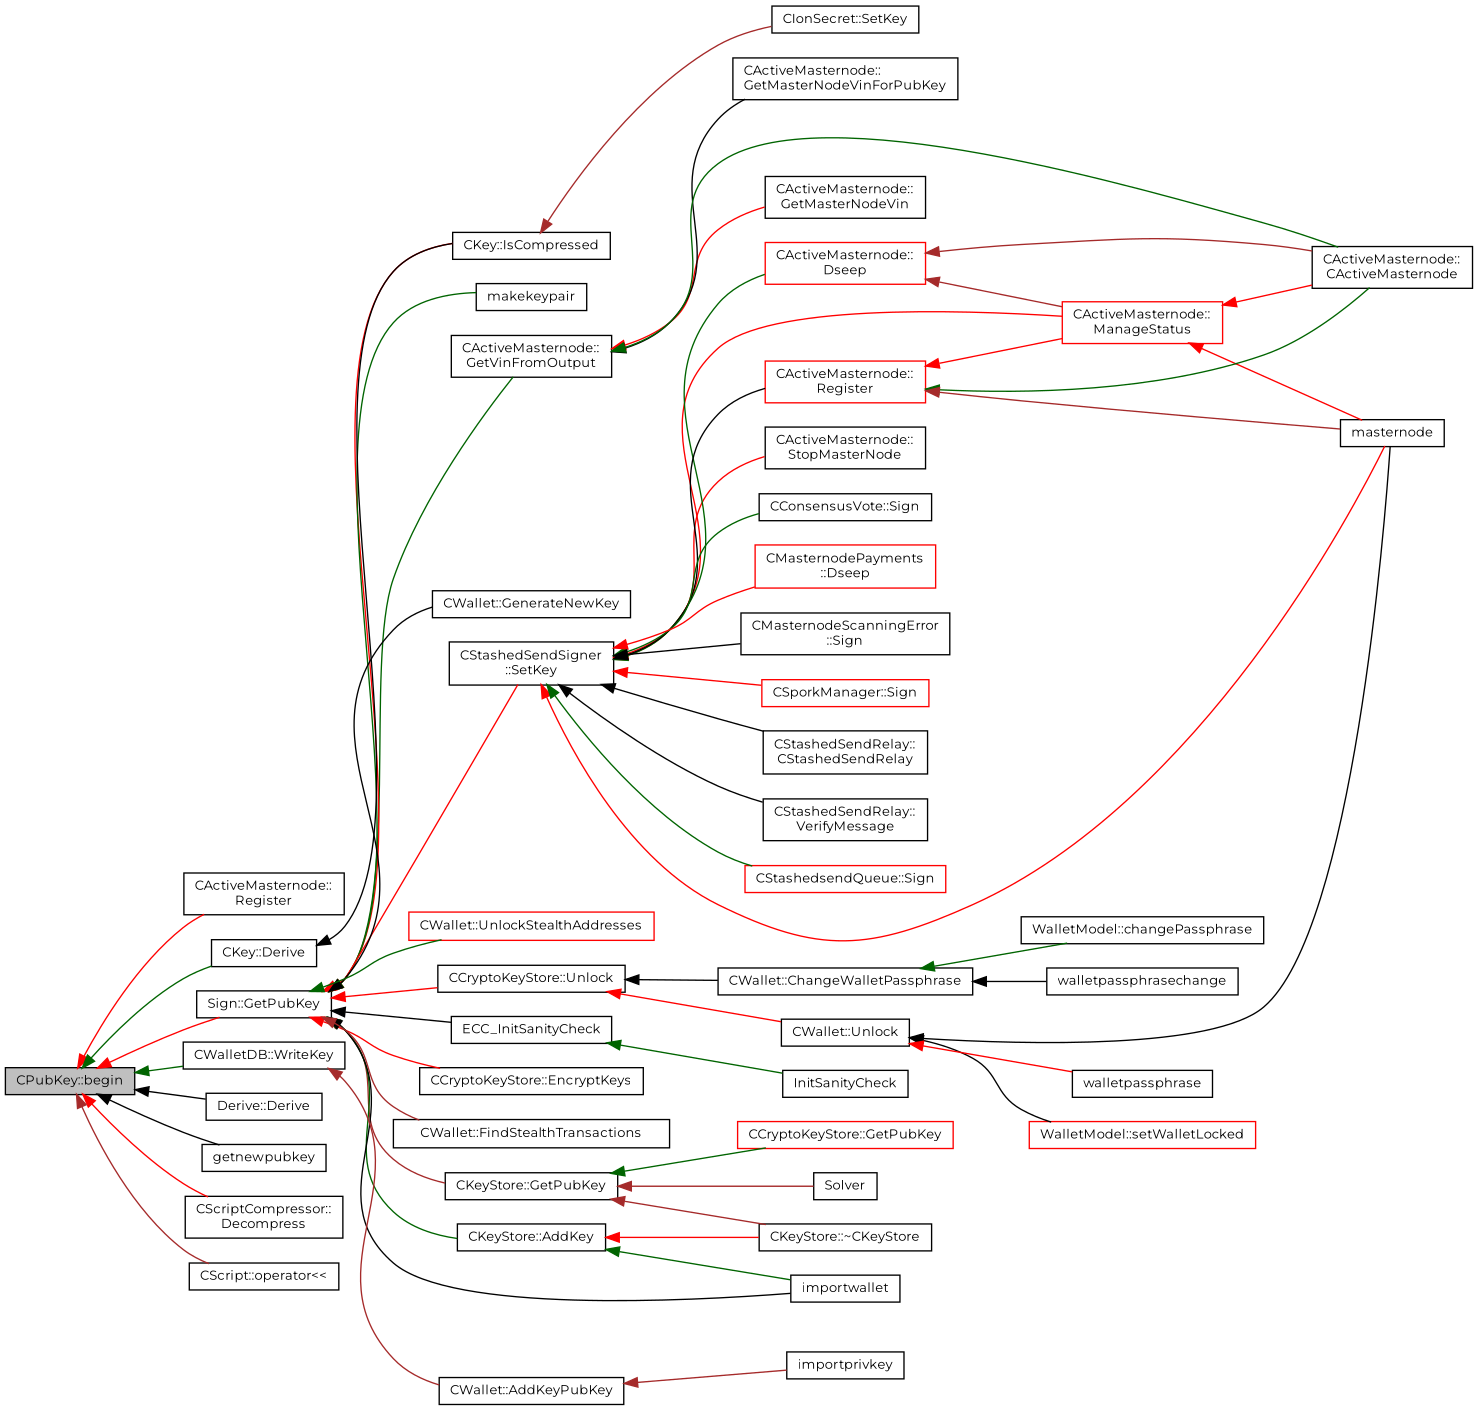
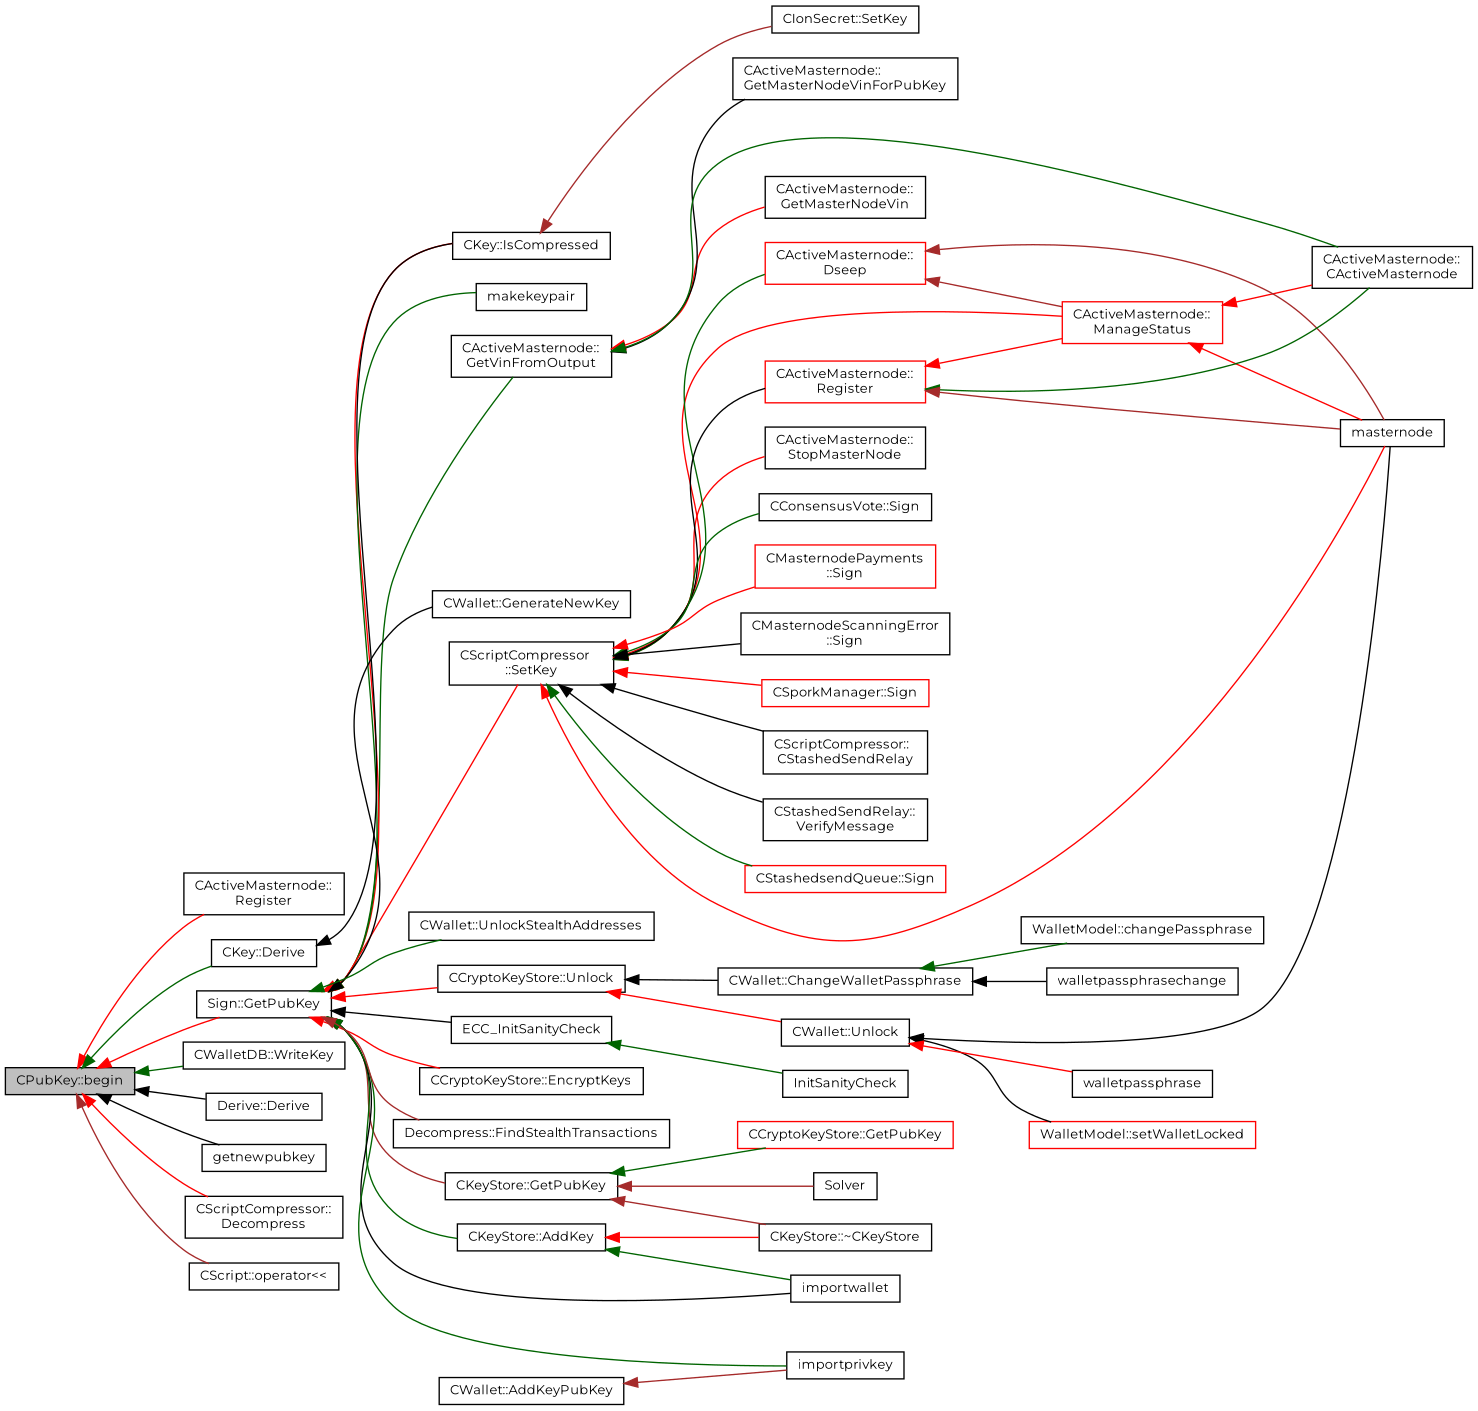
edge "CActiveMasternode:: CActiveMasternode" -> "CActiveMasternode:: Dseep": now "masternode" -> "CActiveMasternode:: Dseep"
node "CMasternodePayments ::Dseep": label "CMasternodePayments ::Dseep" -> "CMasternodePayments ::Sign"
node "CStashedSendSigner ::SetKey": label "CStashedSendSigner ::SetKey" -> "CScriptCompressor ::SetKey"
node "CStashedSendRelay:: CStashedSendRelay": label "CStashedSendRelay:: CStashedSendRelay" -> "CScriptCompressor:: CStashedSendRelay"
node "CWallet::UnlockStealthAddresses": color red -> black
node "CWallet::FindStealthTransactions": label "CWallet::FindStealthTransactions" -> "Decompress::FindStealthTransactions"
edge "CWallet::AddKeyPubKey" -> "CWalletDB::WriteKey": removed
edge "importprivkey" -> "Sign::GetPubKey": added
